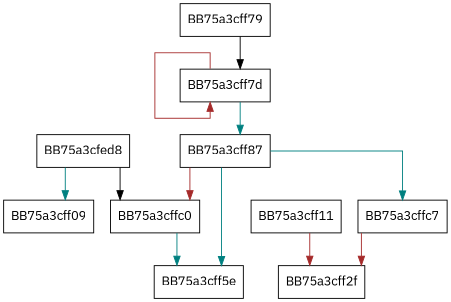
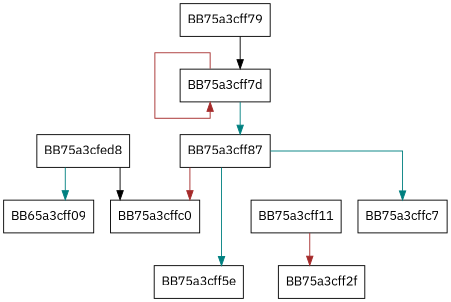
node "BB75a3cff09": label "BB75a3cff09" -> "BB65a3cff09"
edge "BB75a3cffc0" -> "BB75a3cff5e": removed
edge "BB75a3cffc7" -> "BB75a3cff2f": removed
